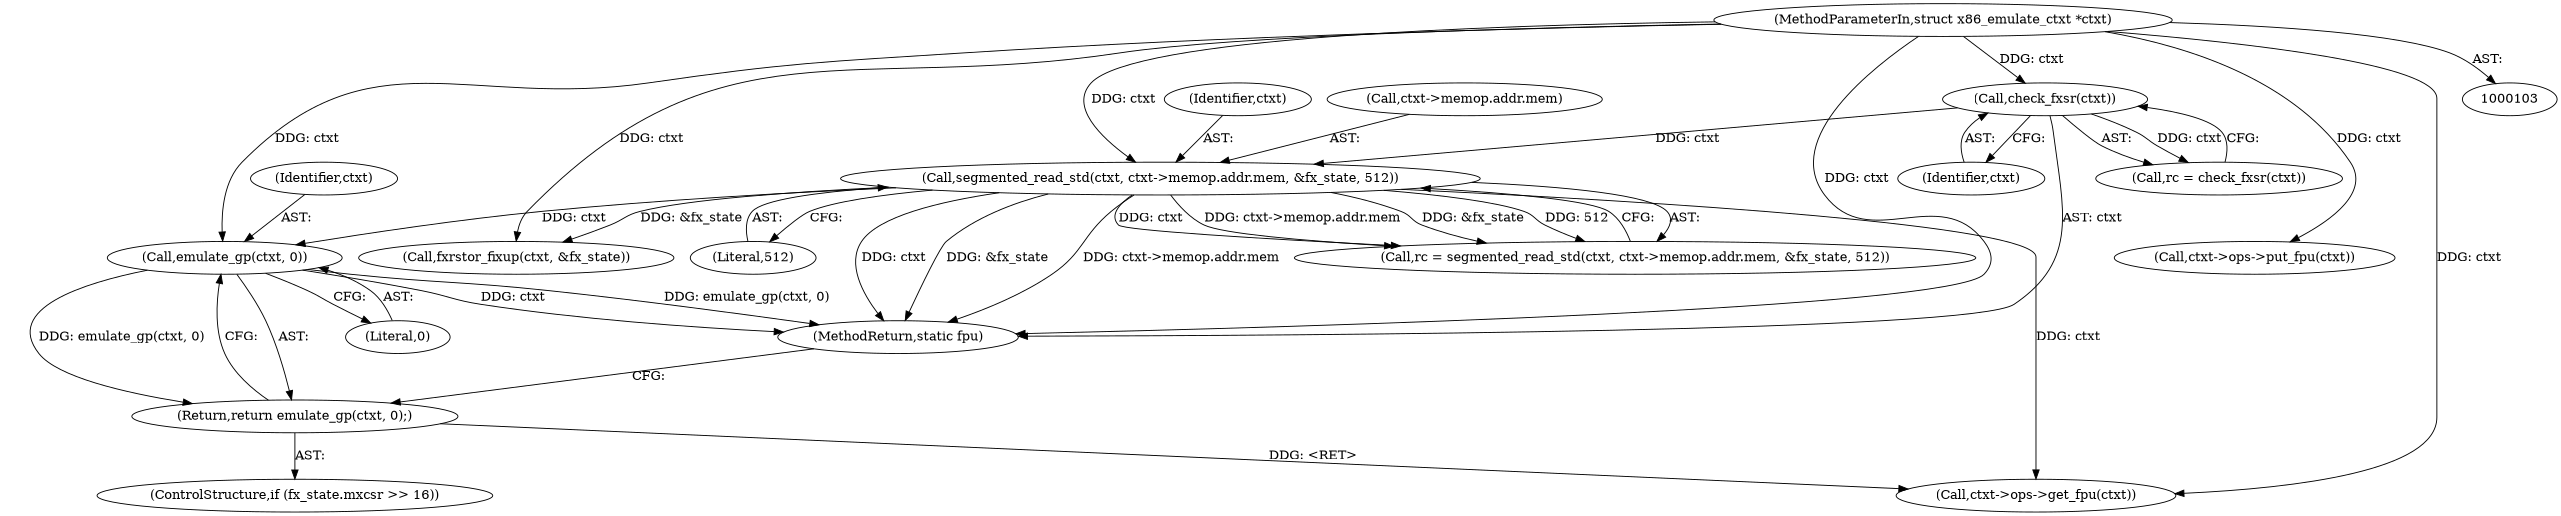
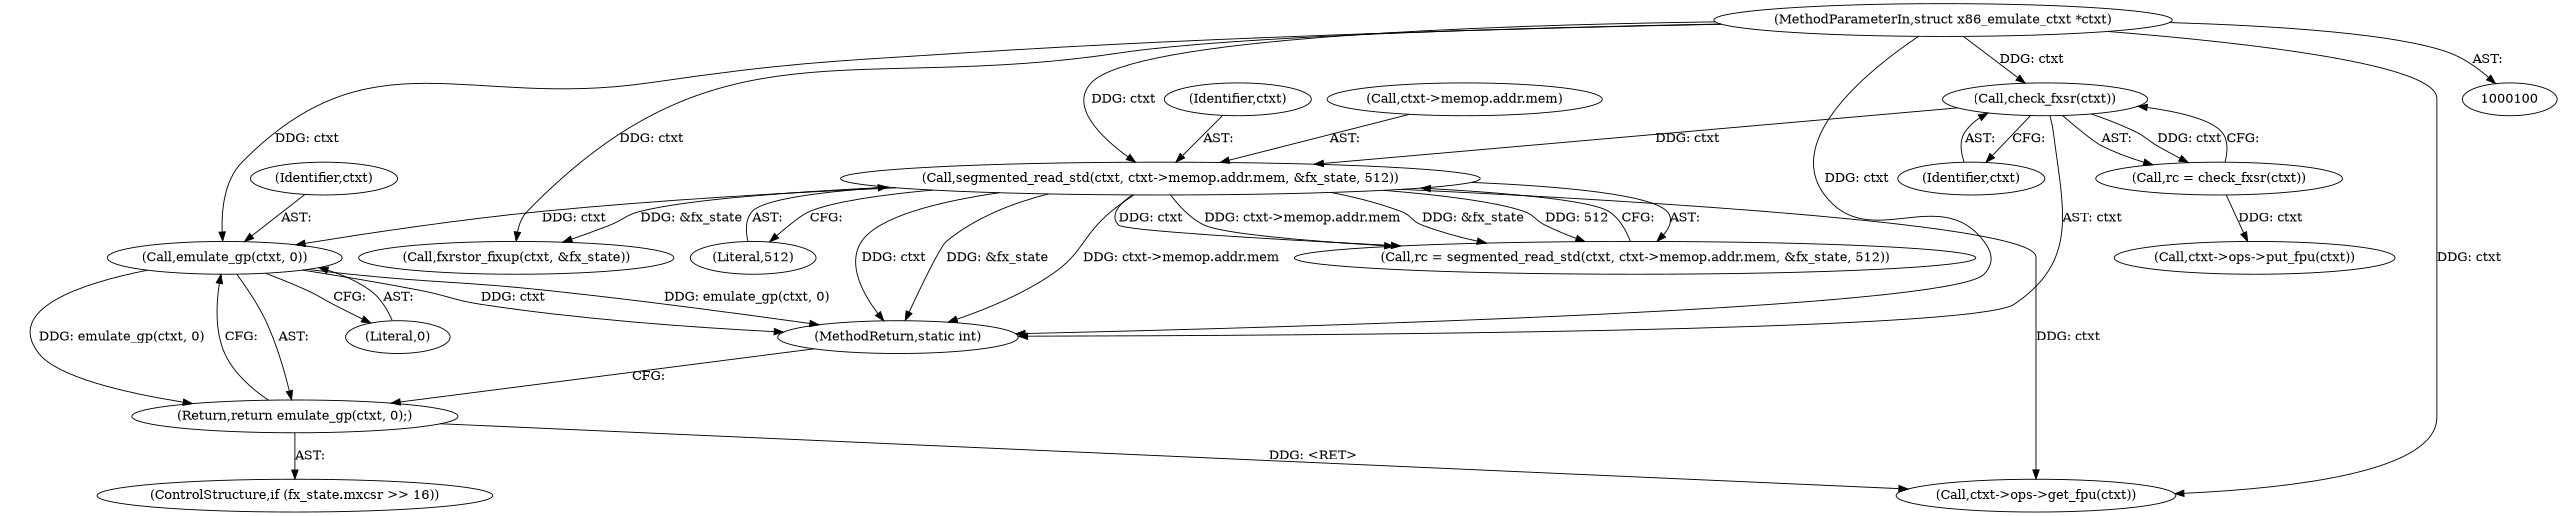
edge "(MethodParameterIn,struct x86_emulate_ctxt *ctxt)" -> "(Call,ctxt->ops->put_fpu(ctxt))": now "(Call,rc = check_fxsr(ctxt))" -> "(Call,ctxt->ops->put_fpu(ctxt))"
node "1000103": label "1000103" -> "1000100"
node "(MethodReturn,static fpu)": label "(MethodReturn,static fpu)" -> "(MethodReturn,static int)"
